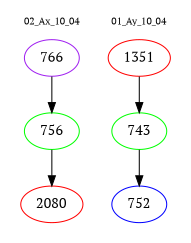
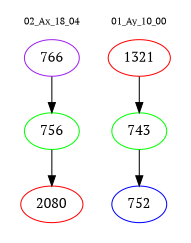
cluster "02_Ax_10_04": label "02_Ax_10_04" -> "02_Ax_18_04"
cluster "01_Ay_10_04": label "01_Ay_10_04" -> "01_Ay_10_00"
node "1351": label "1351" -> "1321"
